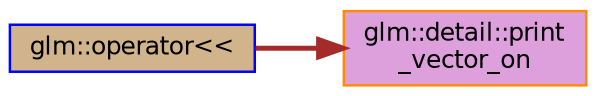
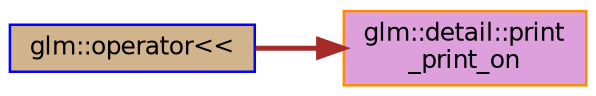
node "glm::detail::print _vector_on": label "glm::detail::print _vector_on" -> "glm::detail::print _print_on"
